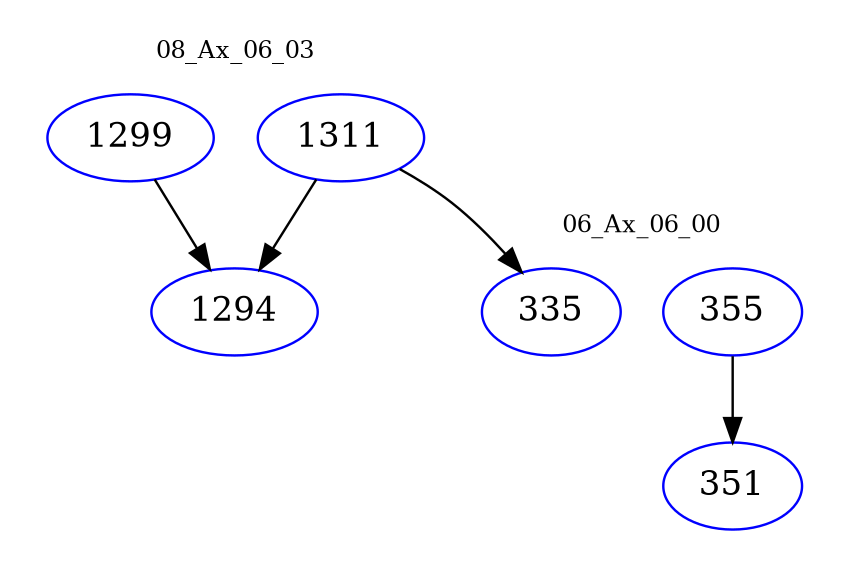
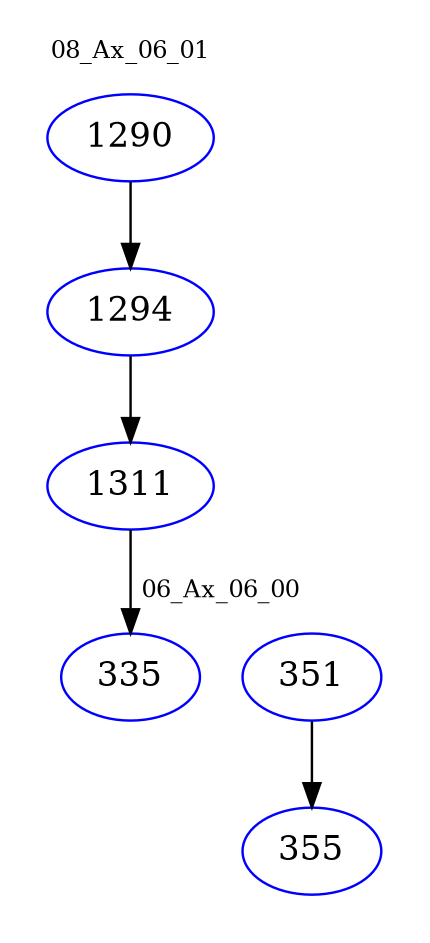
cluster "08_Ax_06_03": label "08_Ax_06_03" -> "08_Ax_06_01"
node "1299": label "1299" -> "1290"
edge "1311" -> "1294": reversed
edge "355" -> "351": reversed
